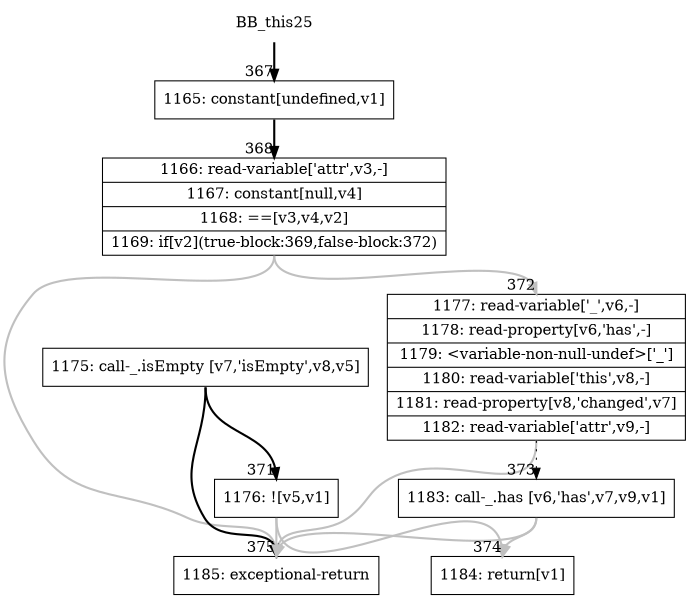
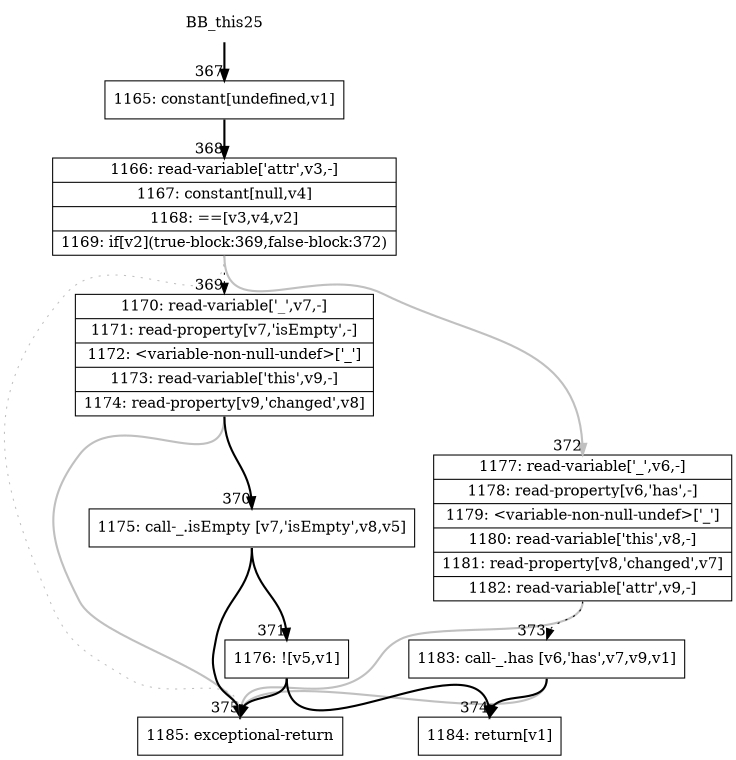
node "1170: read-variable['_',v7,-]": added
edge "1166: read-variable['attr',v3,-]" -> "1185: exceptional-return": style bold -> dotted
edge "1176: ![v5,v1]" -> "1185: exceptional-return": color gray -> black
edge "1183: call-_.has [v6,'has',v7,v9,v1]" -> "1184: return[v1]": color gray -> black
edge "1176: ![v5,v1]" -> "1184: return[v1]": color gray -> black
